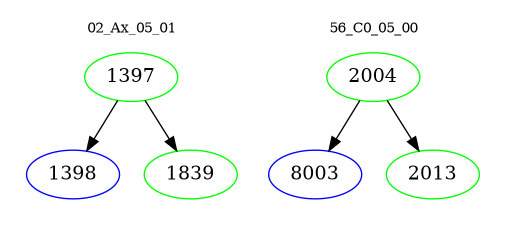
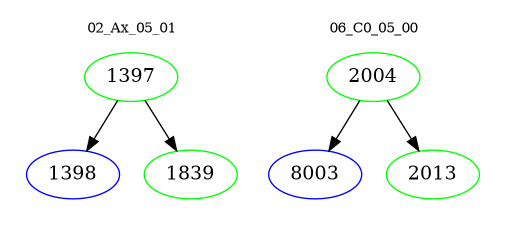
cluster "56_C0_05_00": label "56_C0_05_00" -> "06_C0_05_00"
